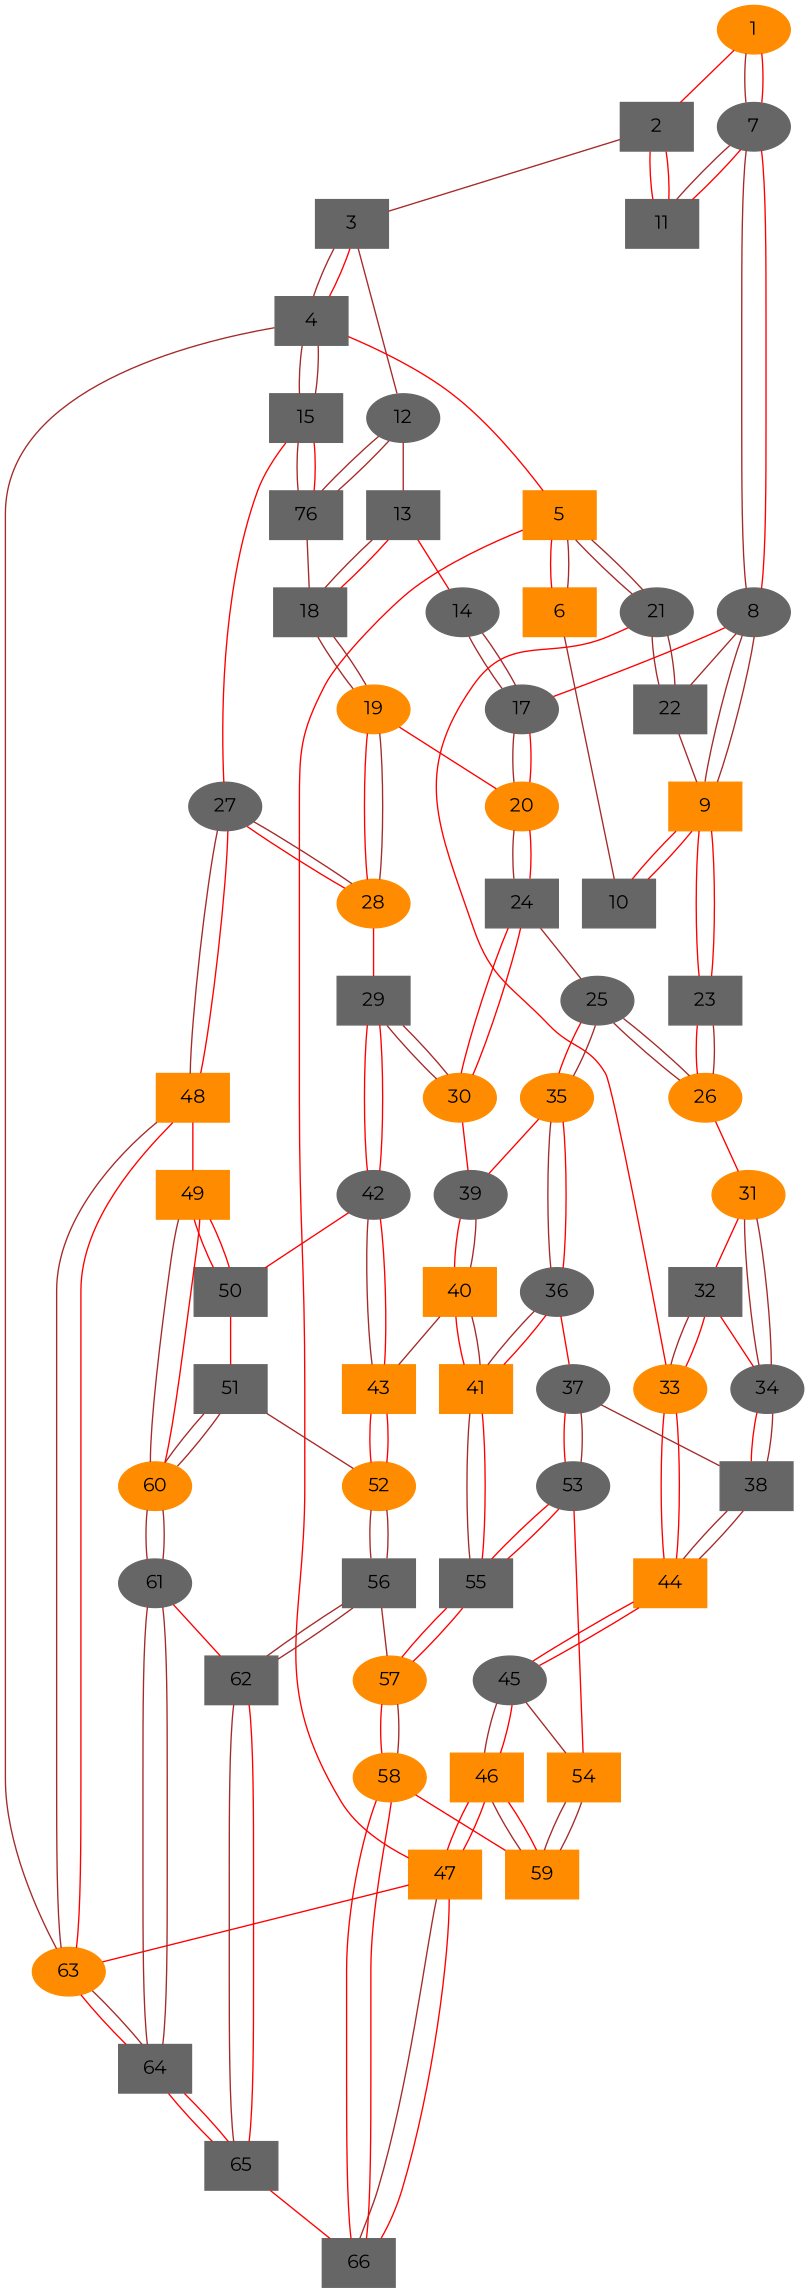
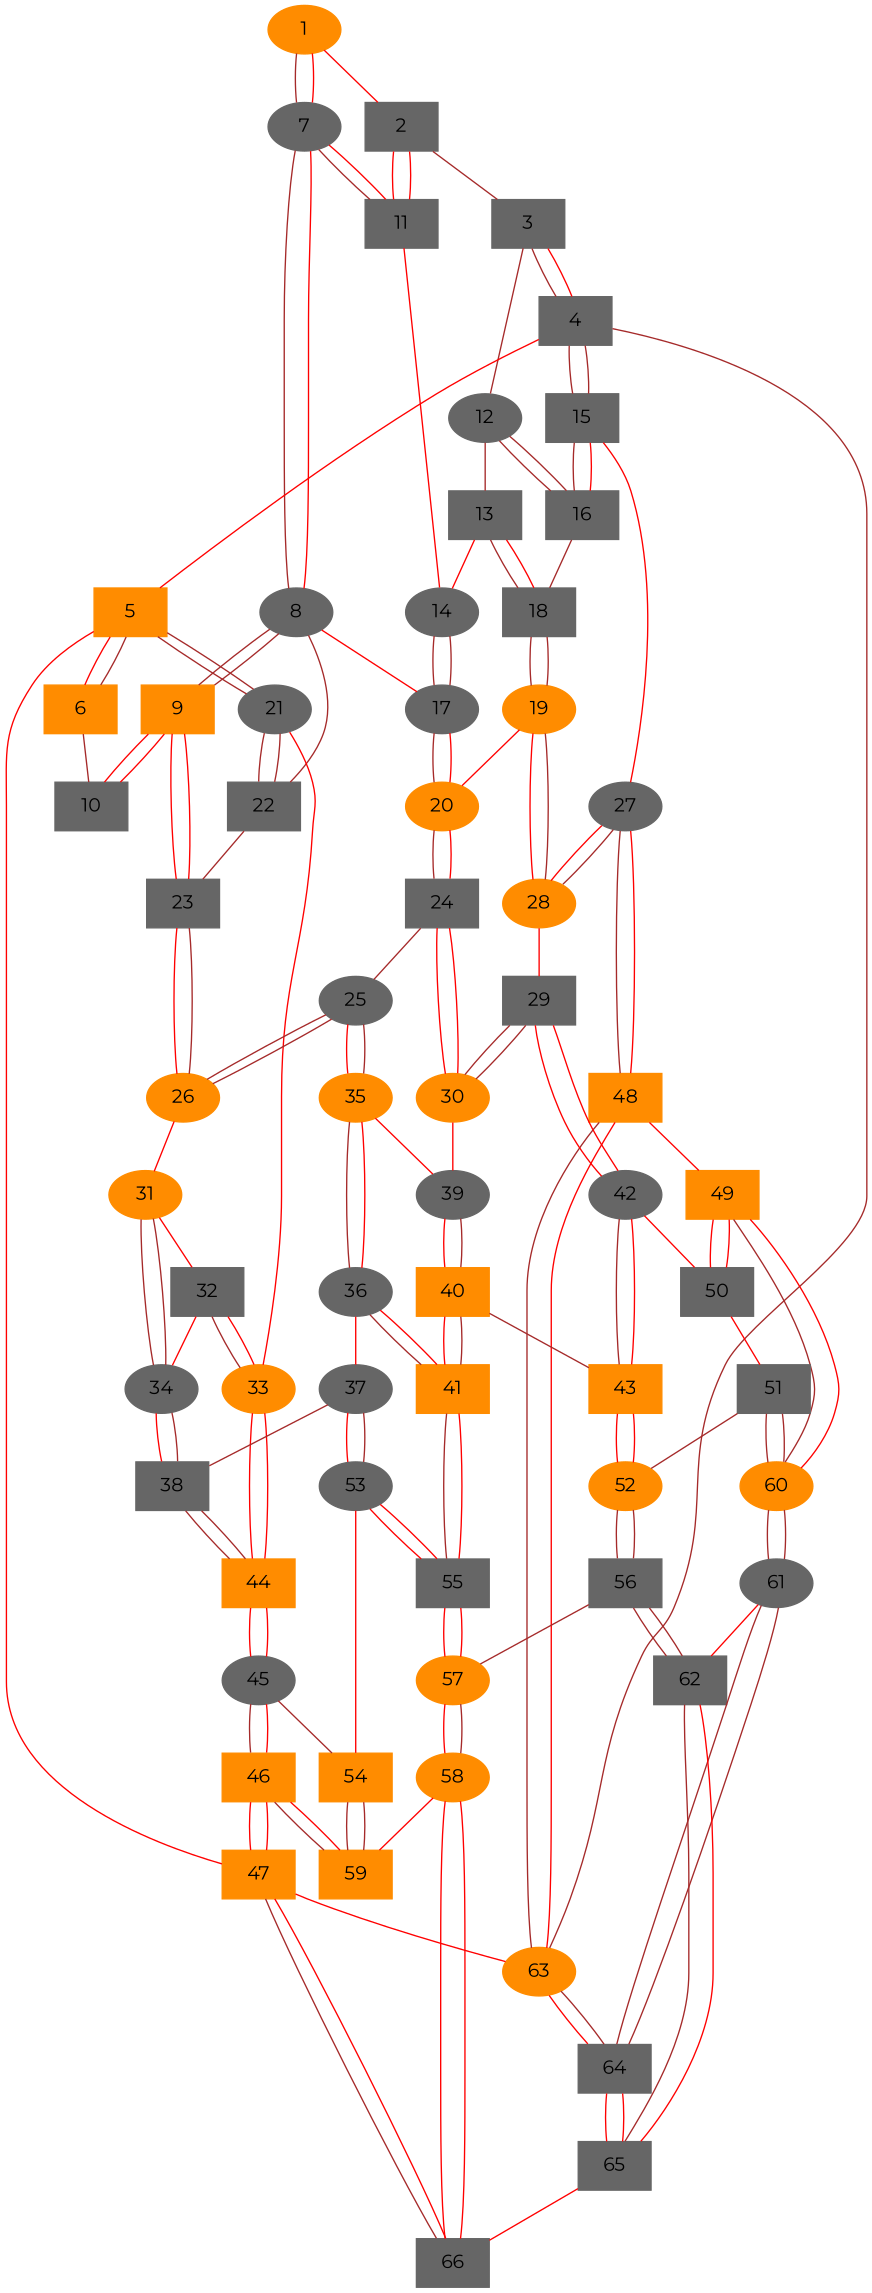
edge "11" -- "14": added
node "76": label "76" -> "16"
edge "22" -- "9": now "22" -- "23"
